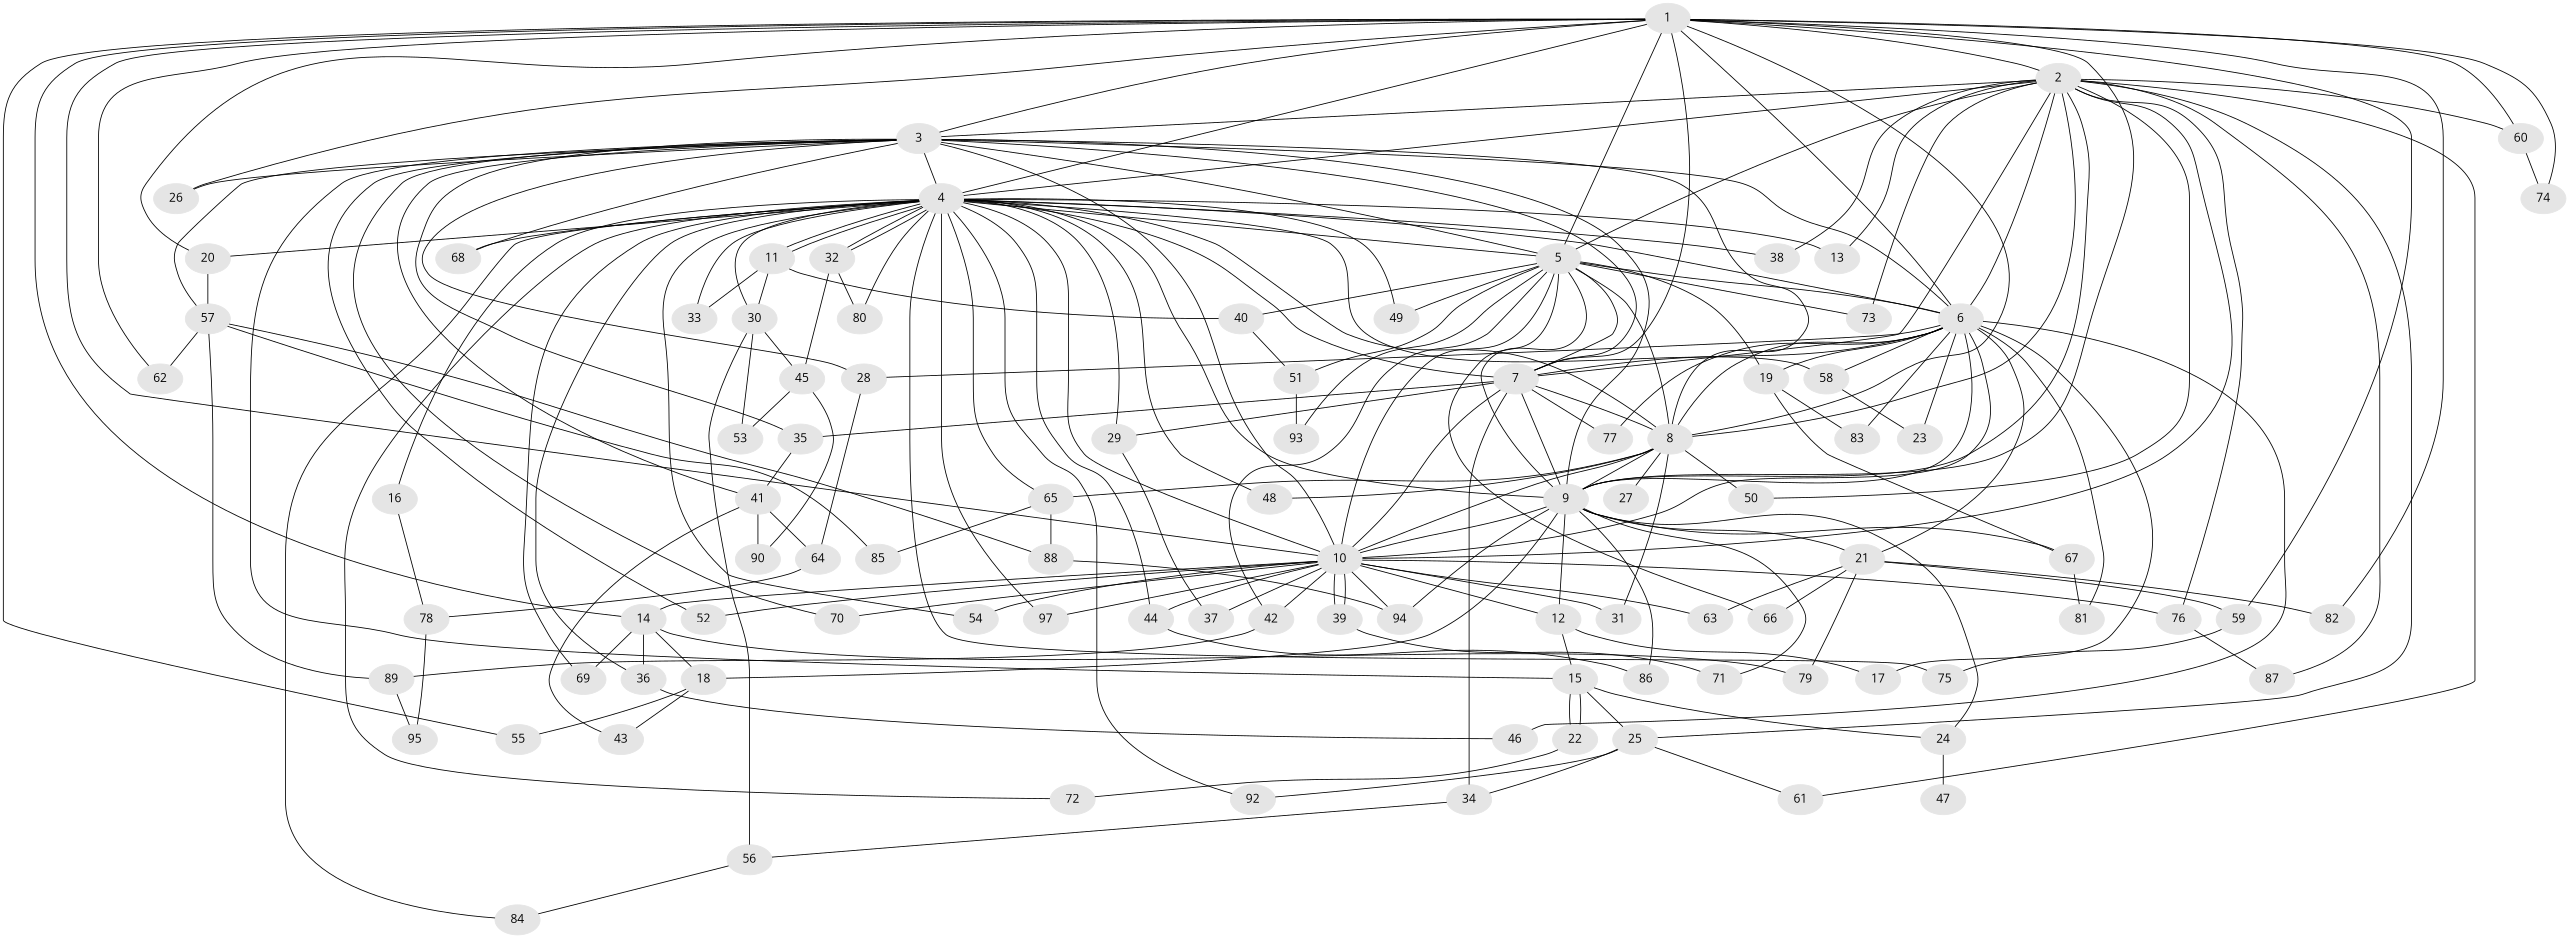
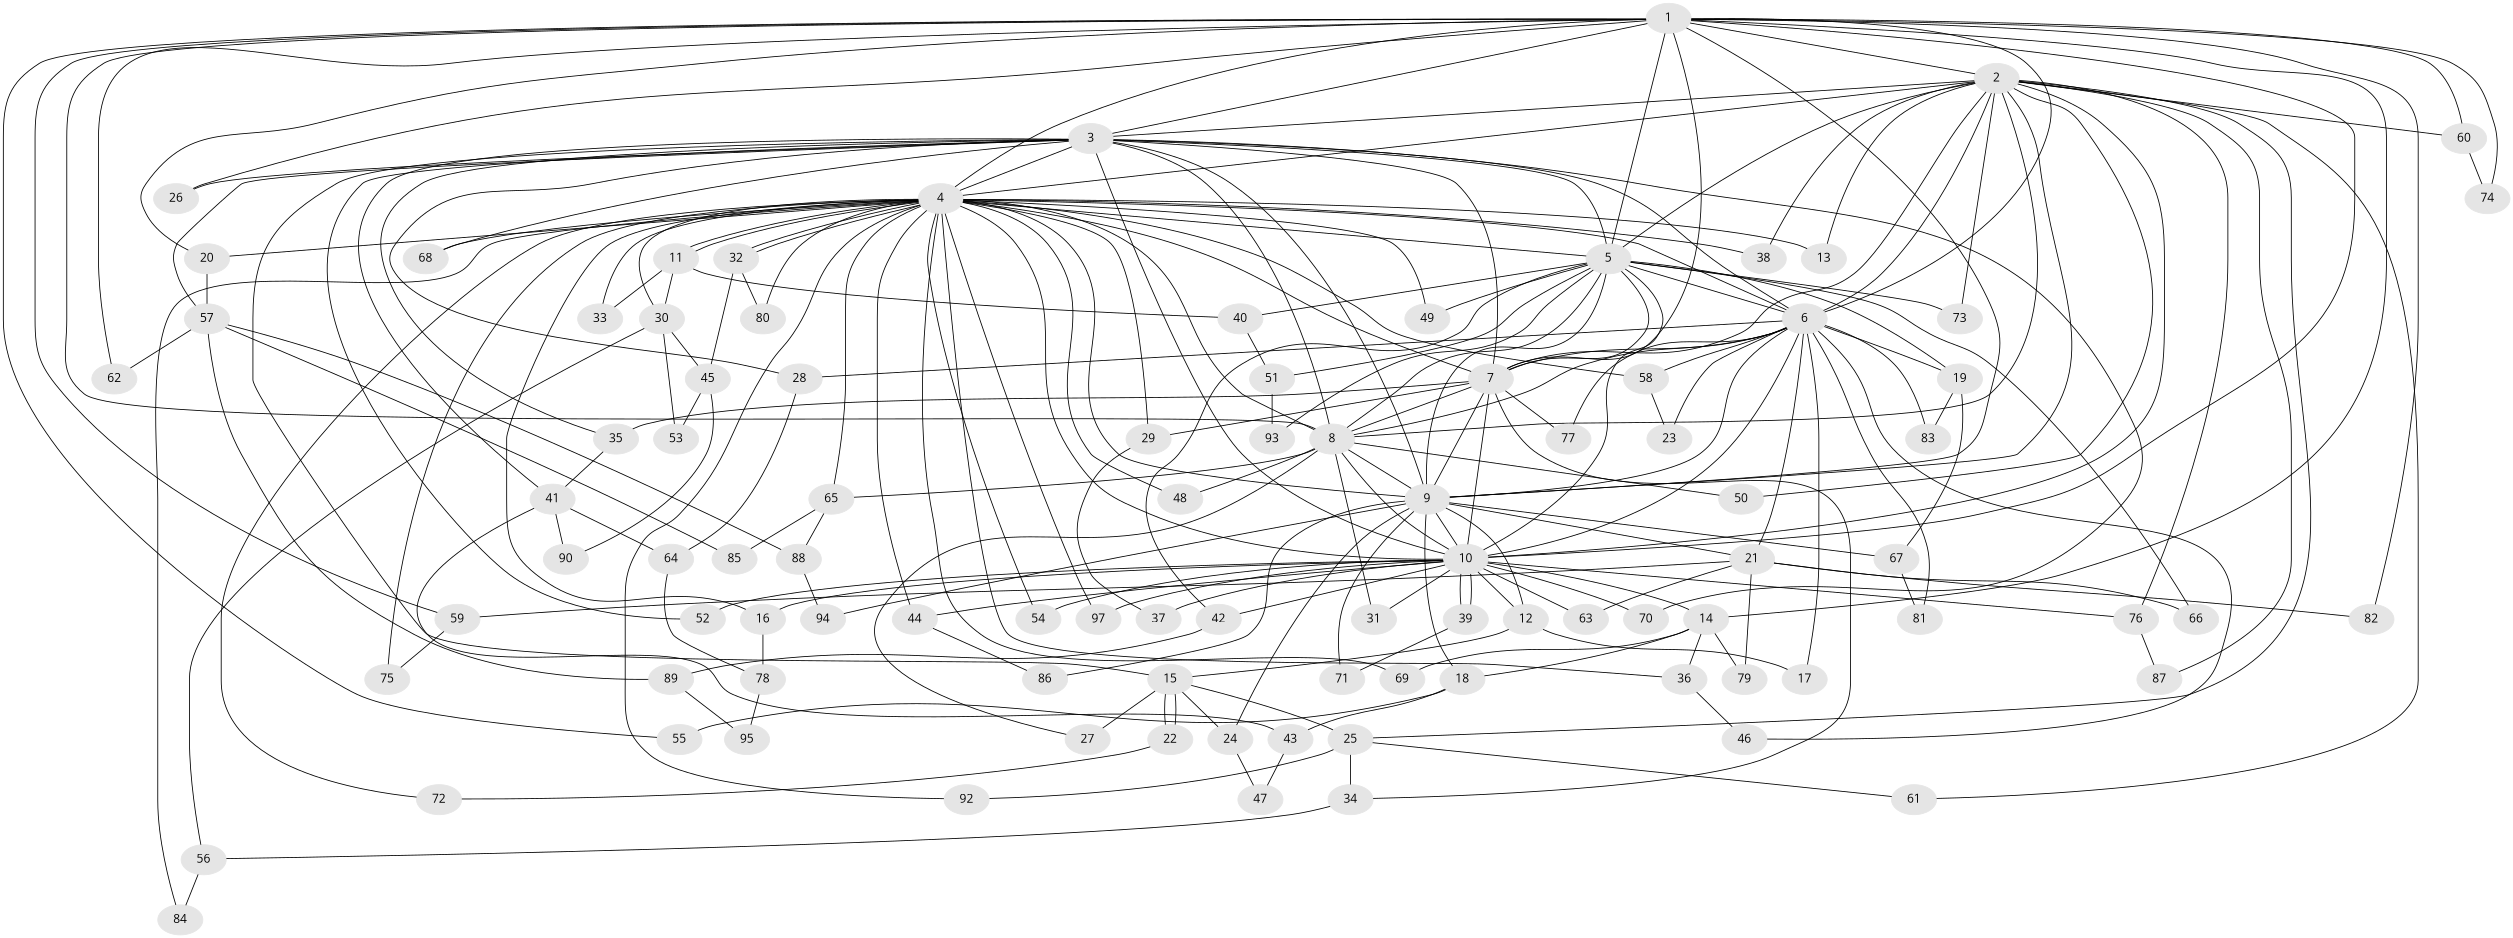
edge "10" -- "94": now "10" -- "16"
edge "15" -- "27": added
edge "43" -- "47": added
